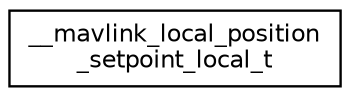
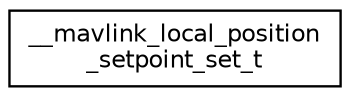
node "__mavlink_local_position _setpoint_local_t": label "__mavlink_local_position _setpoint_local_t" -> "__mavlink_local_position _setpoint_set_t"
